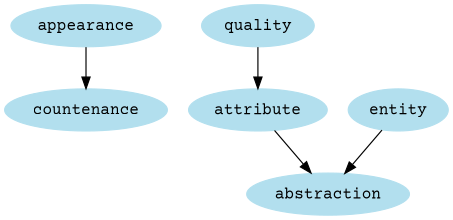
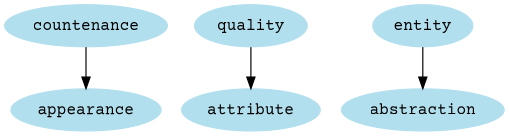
edge "appearance" -> "countenance": reversed
edge "attribute" -> "abstraction": removed
